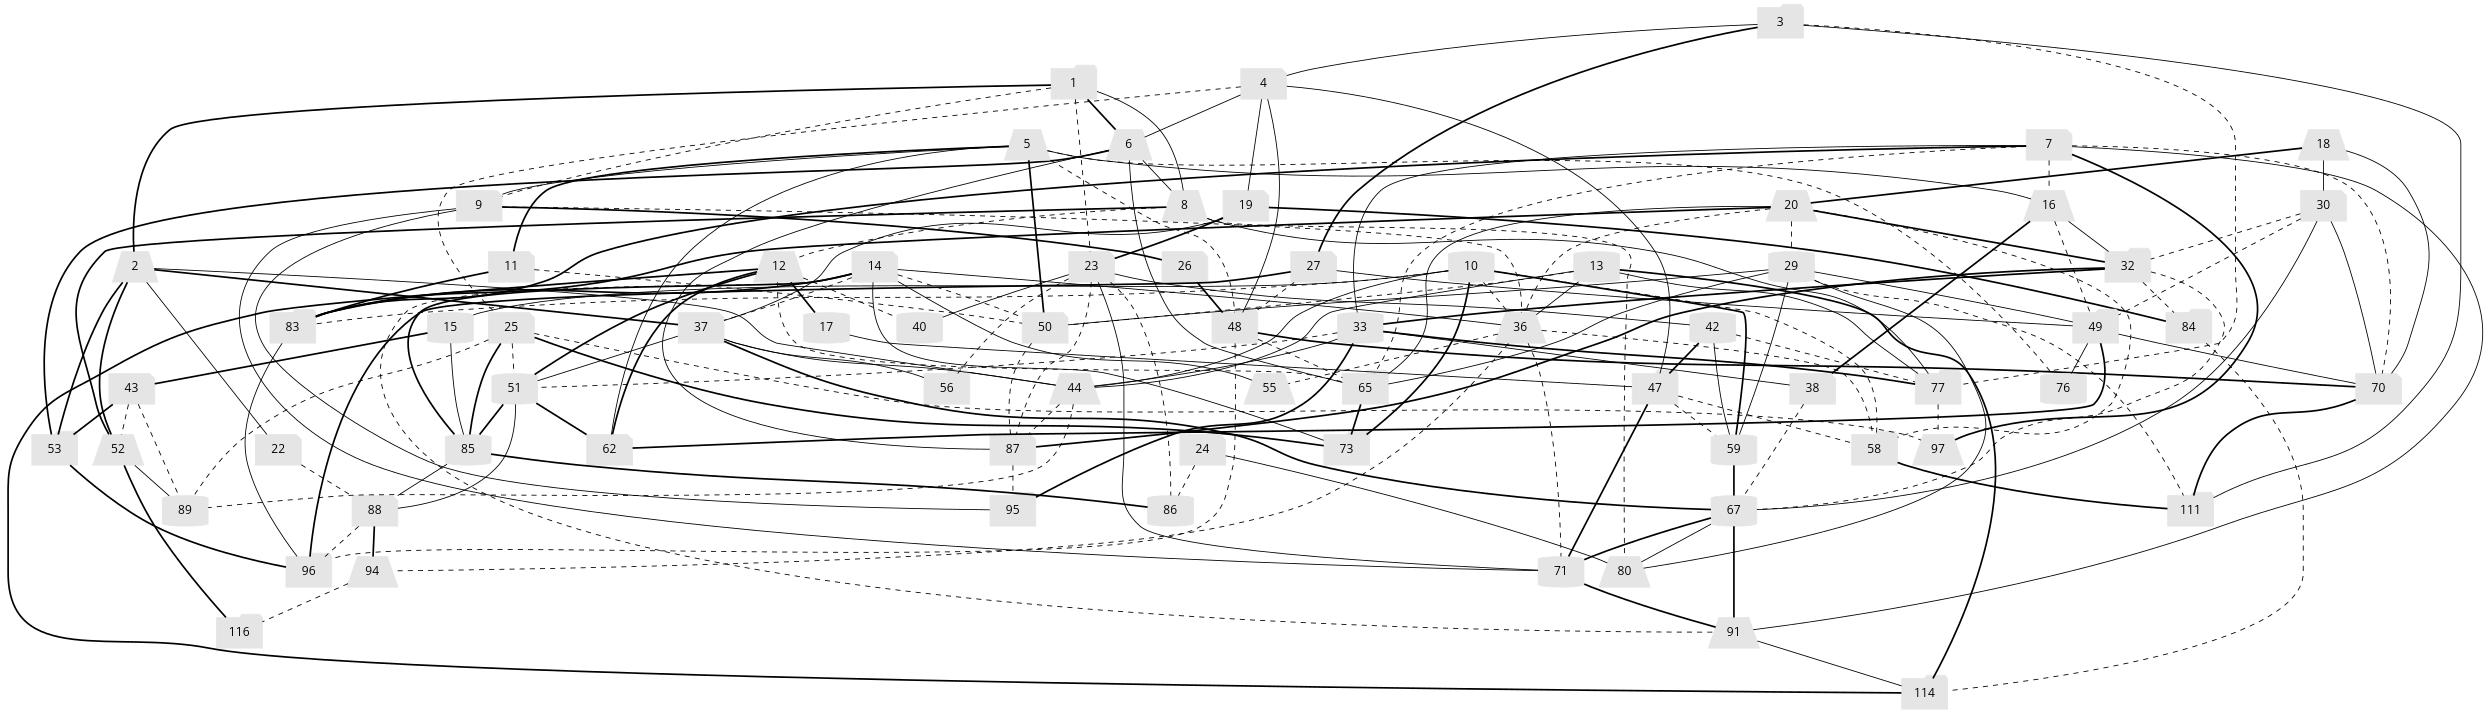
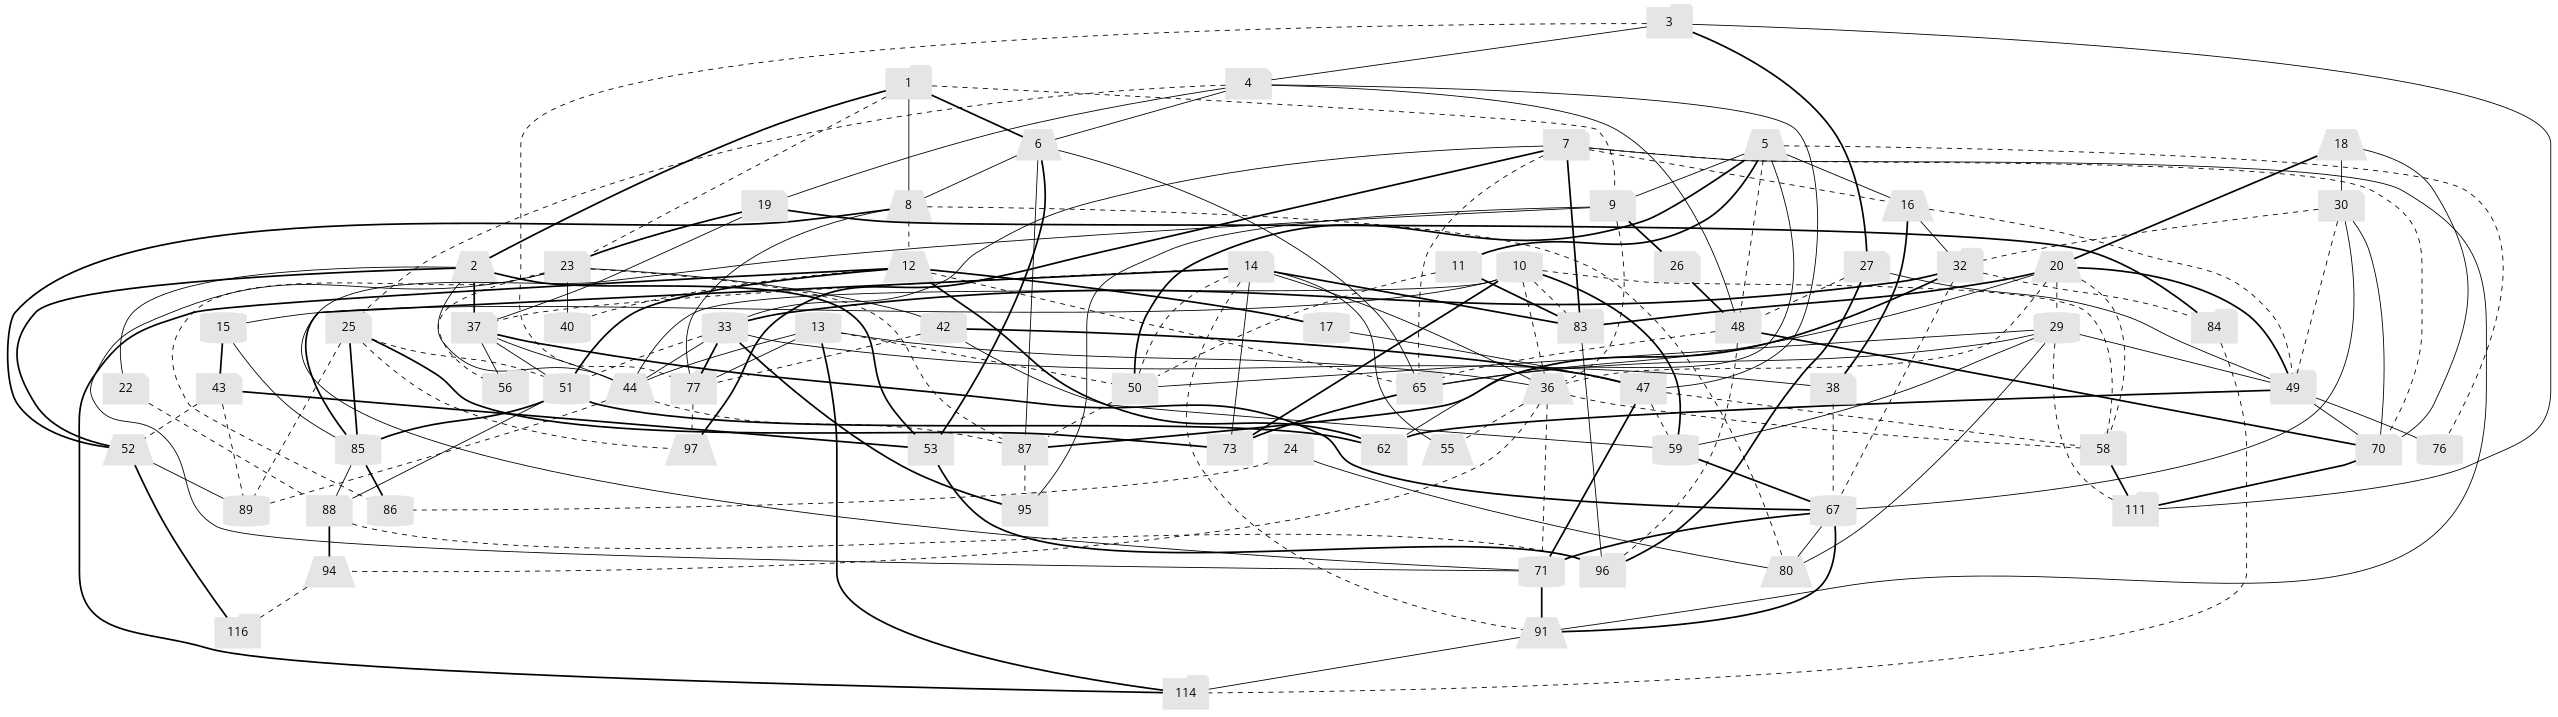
edge "20" -- "32": now "20" -- "49"
